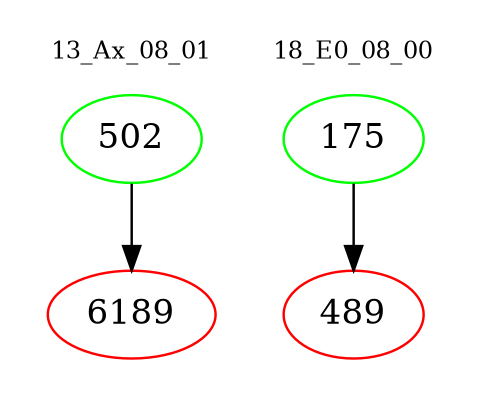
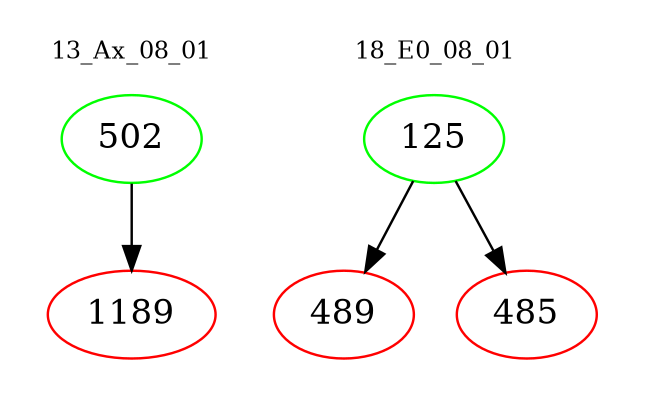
cluster "18_E0_08_00": label "18_E0_08_00" -> "18_E0_08_01"
node "175": label "175" -> "125"
node "6189": label "6189" -> "1189"
node "485": added
